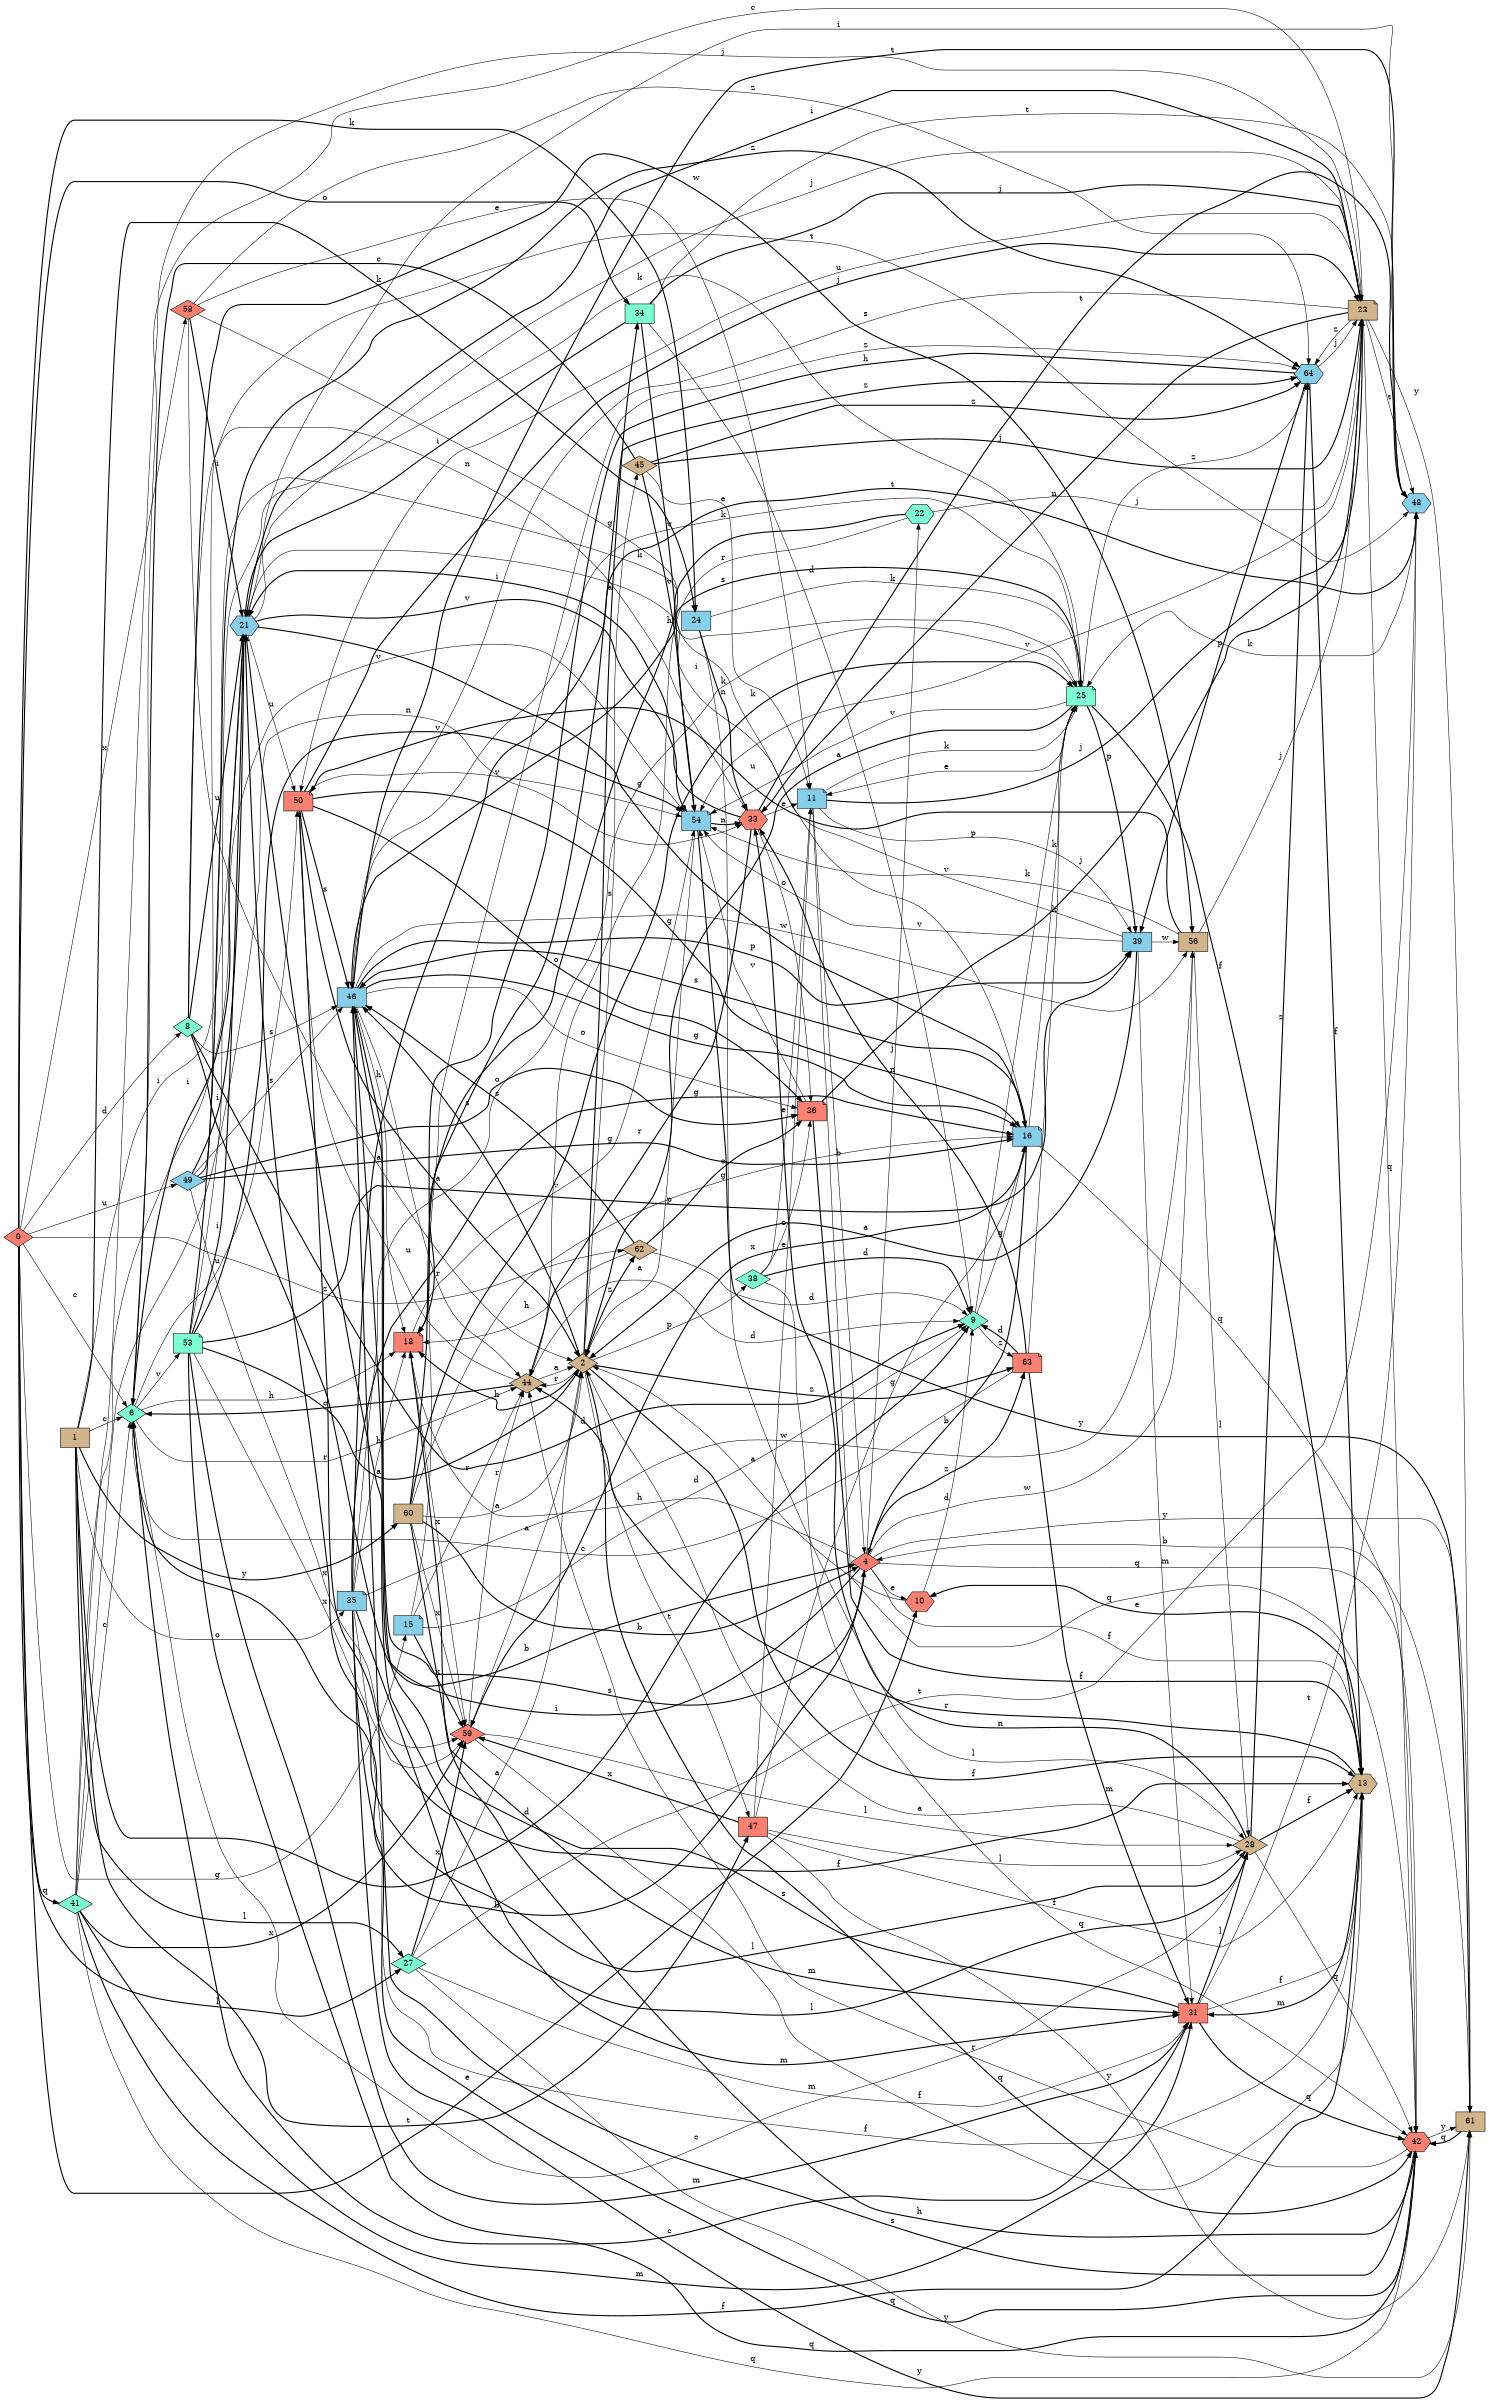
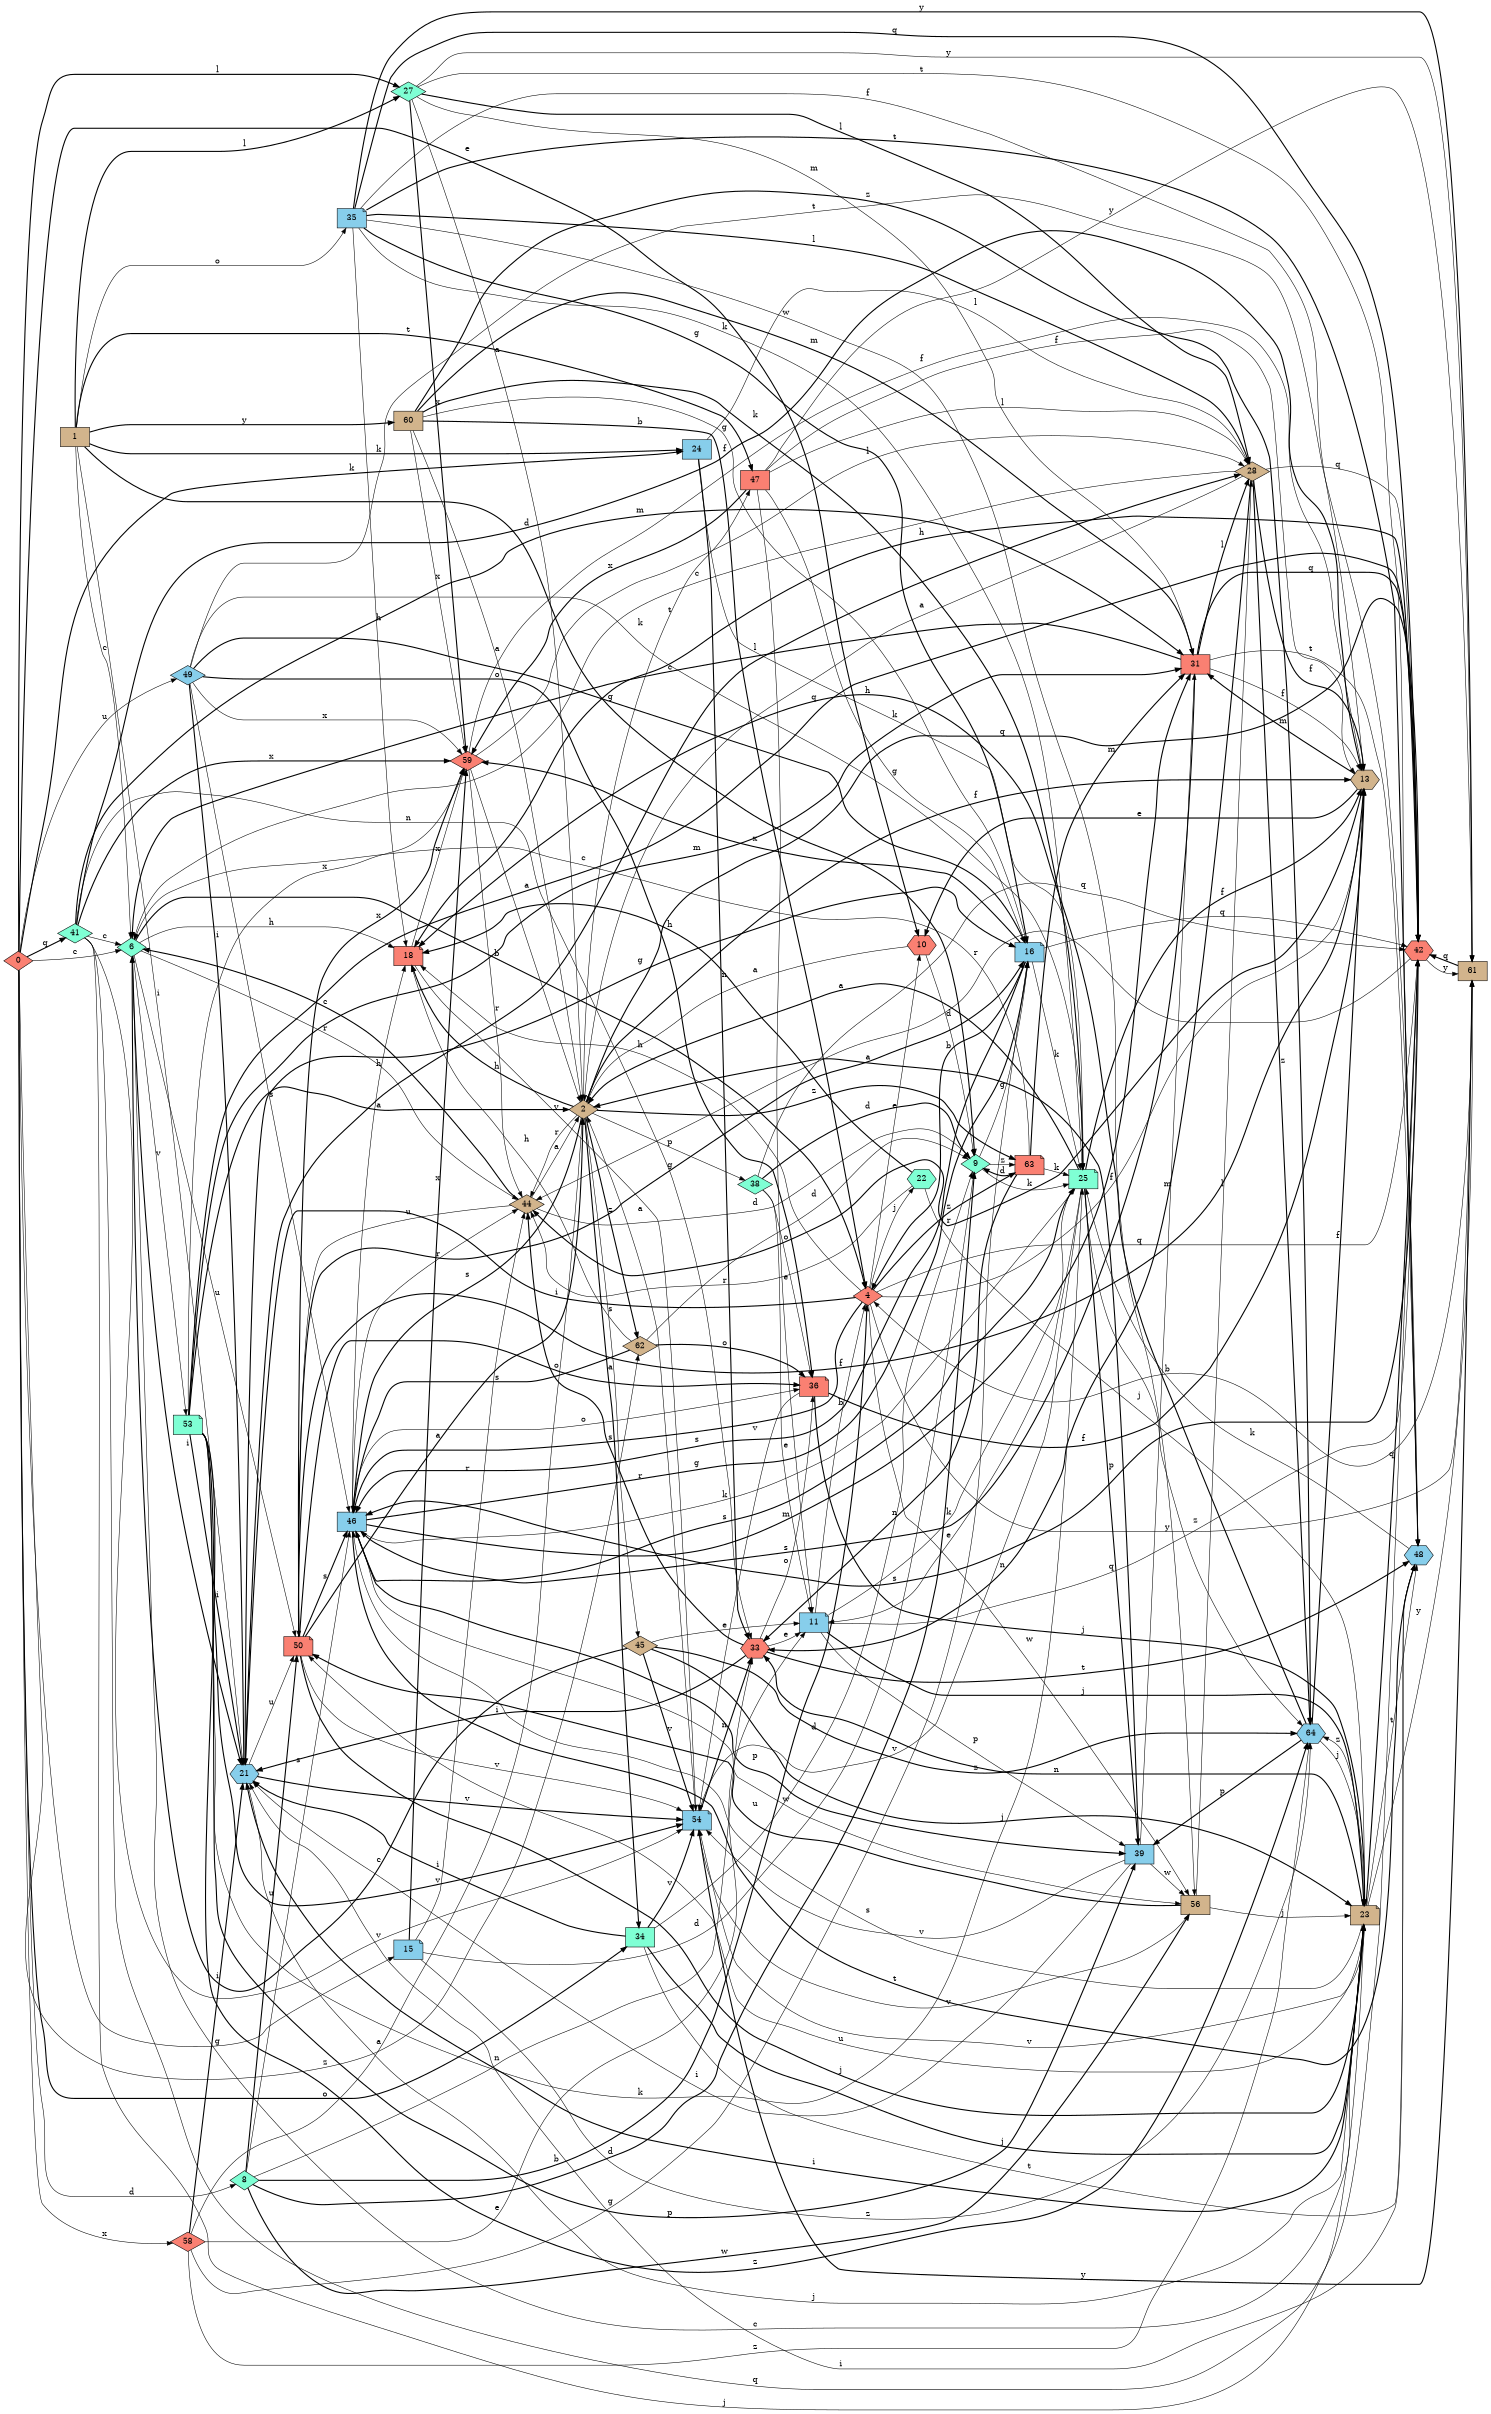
edge "27" -> "28": added, label "l"
edge "8" -> "21": now "8" -> "50"
edge "50" -> "59": added, label "x"
edge "23" -> "42": style solid -> bold
